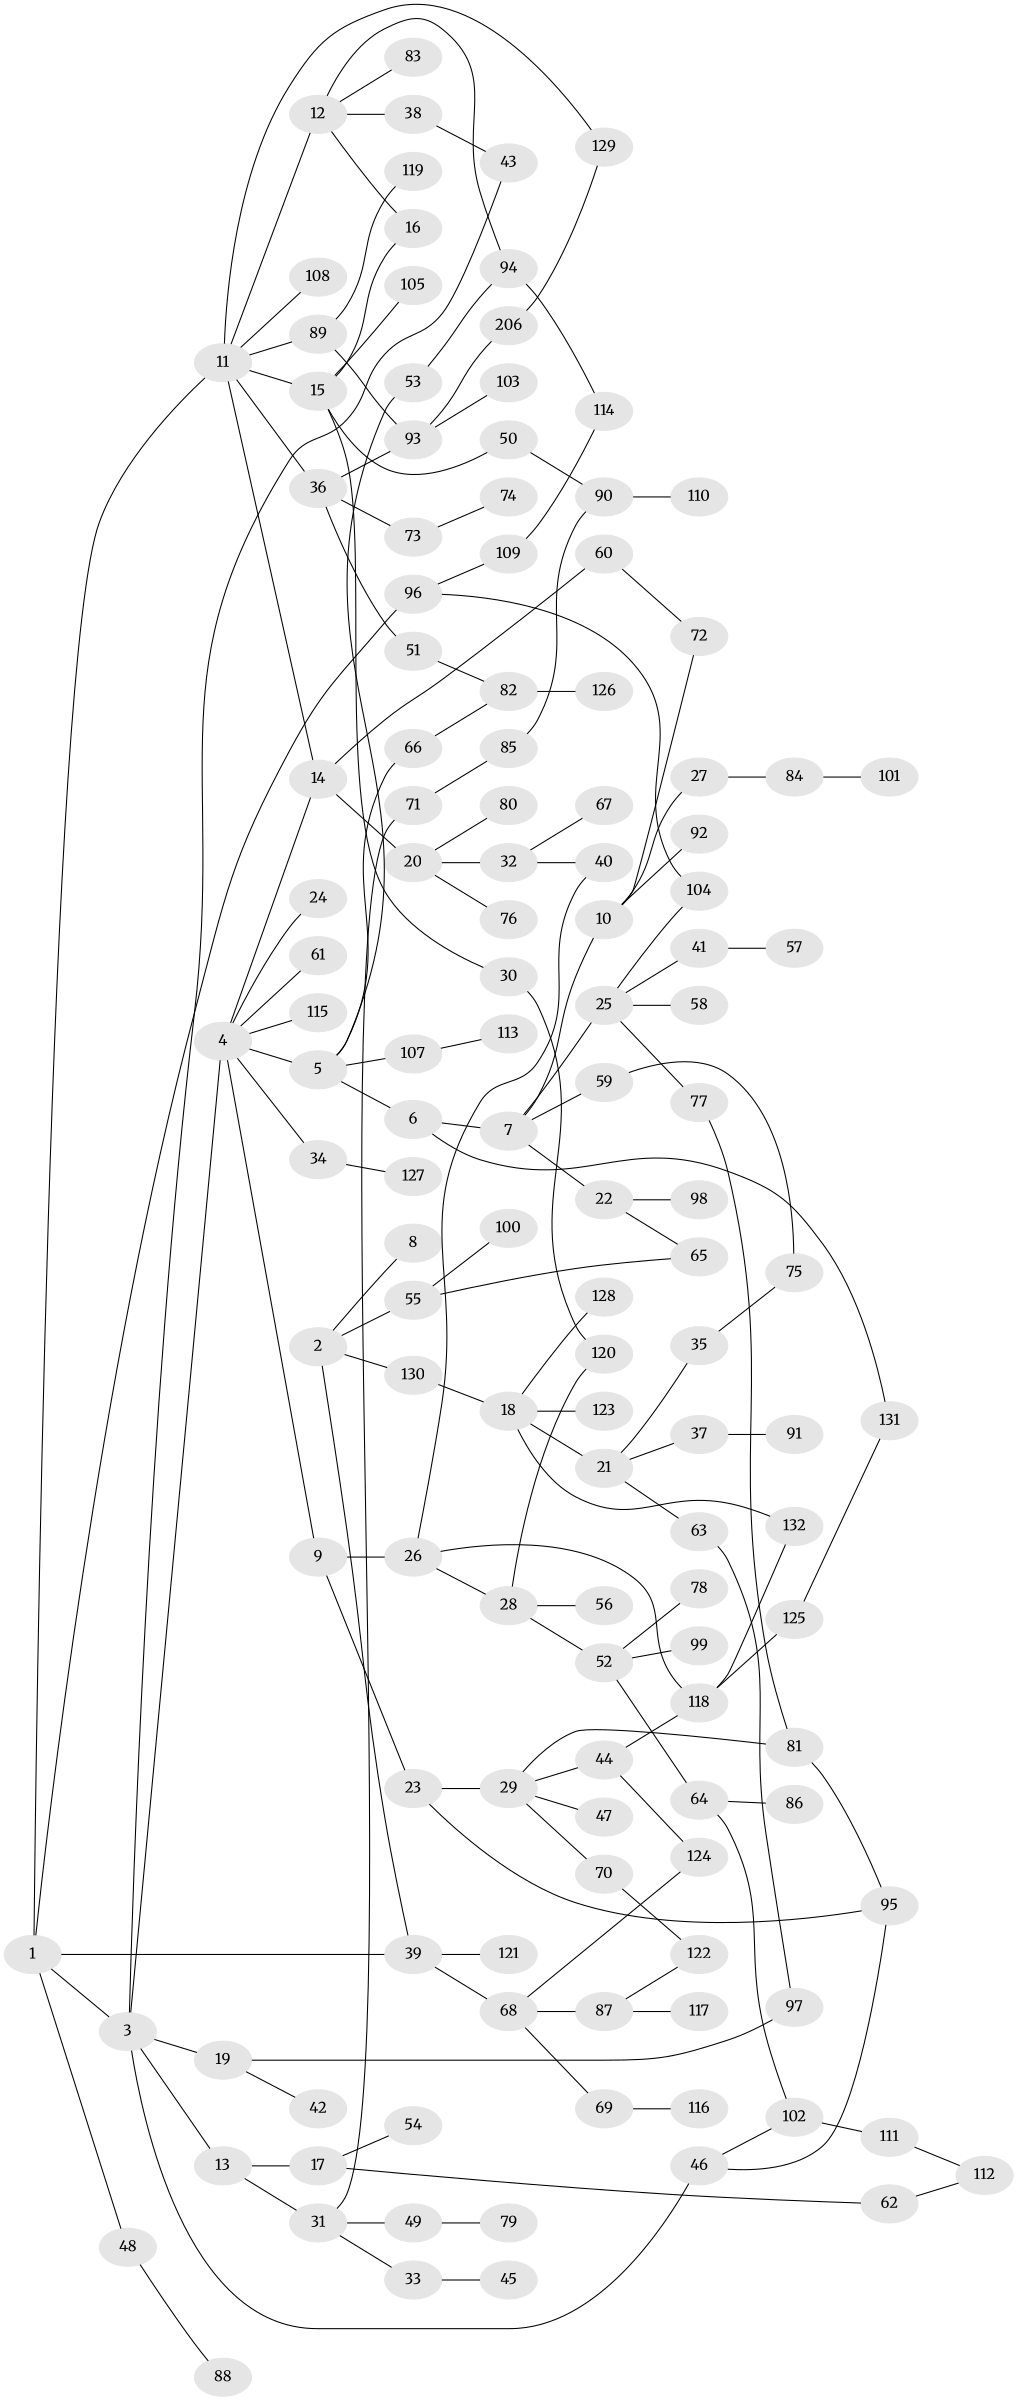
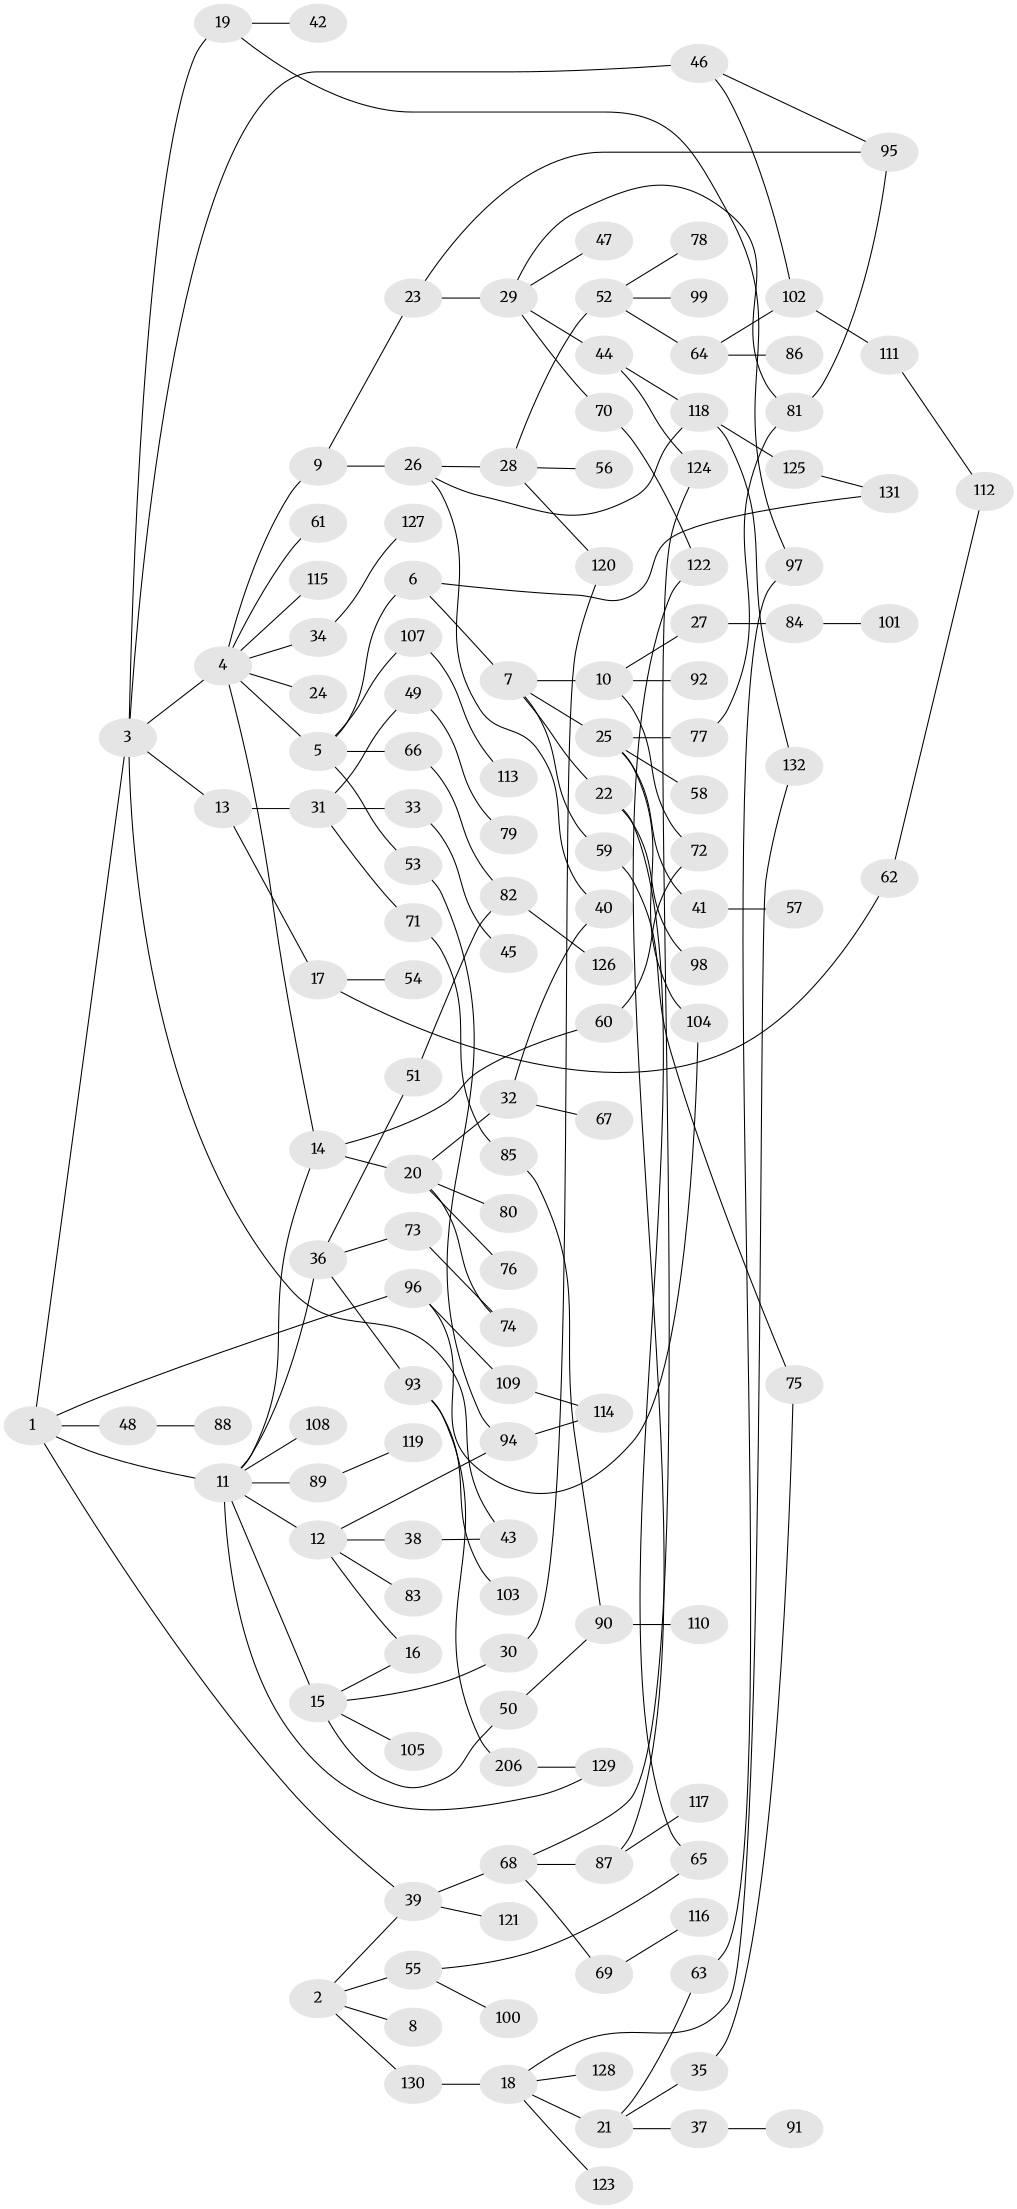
edge "89" -- "93": removed
edge "20" -- "74": added
